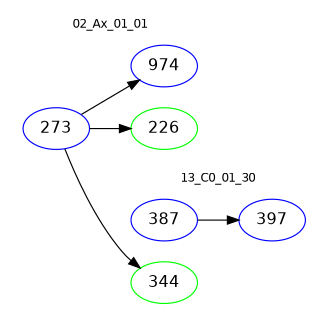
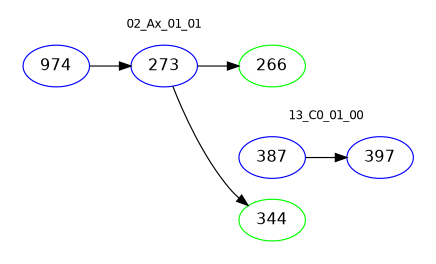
edge "273" -> "974": reversed
node "226": label "226" -> "266"
cluster "13_C0_01_30": label "13_C0_01_30" -> "13_C0_01_00"
